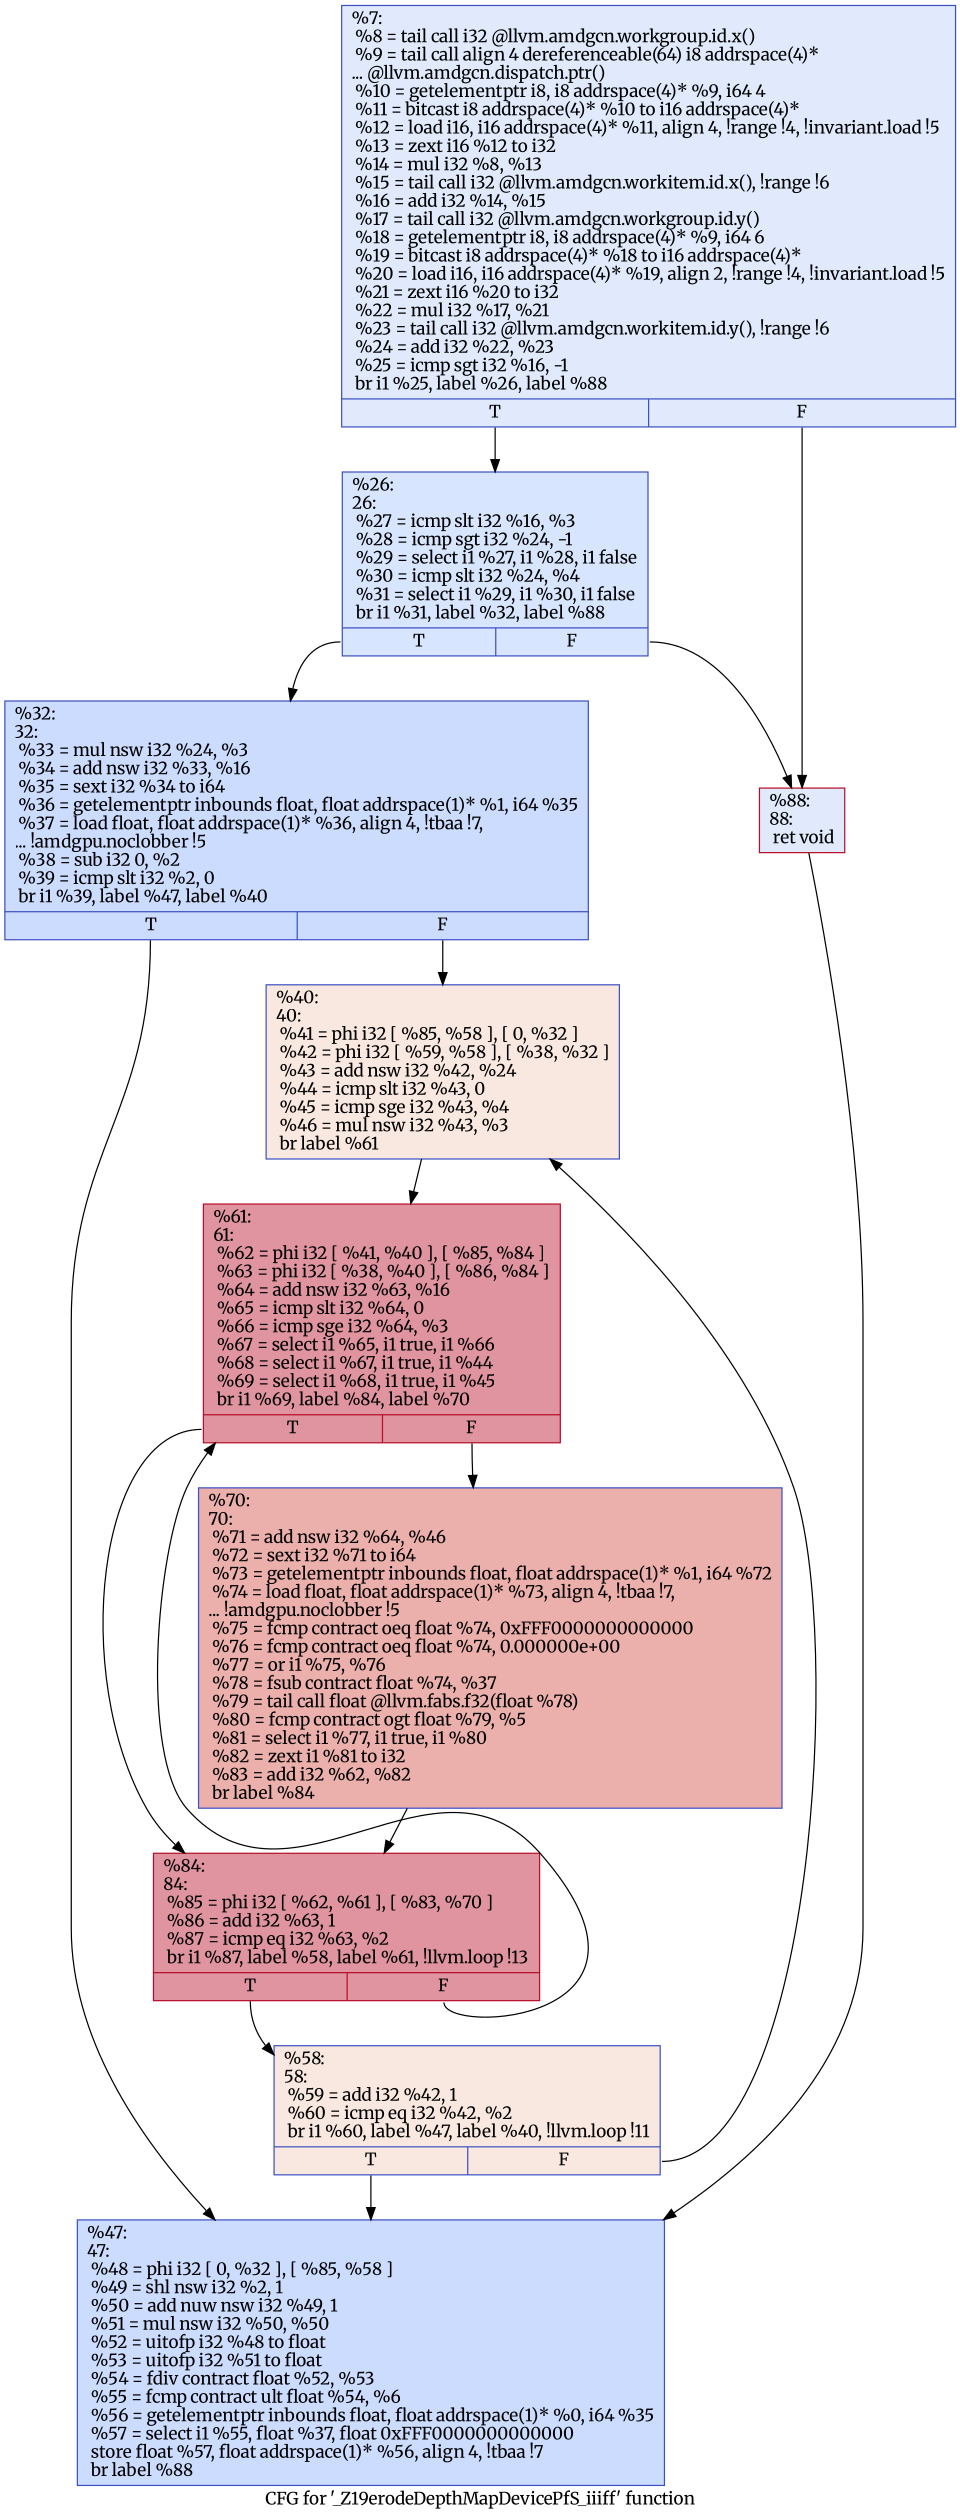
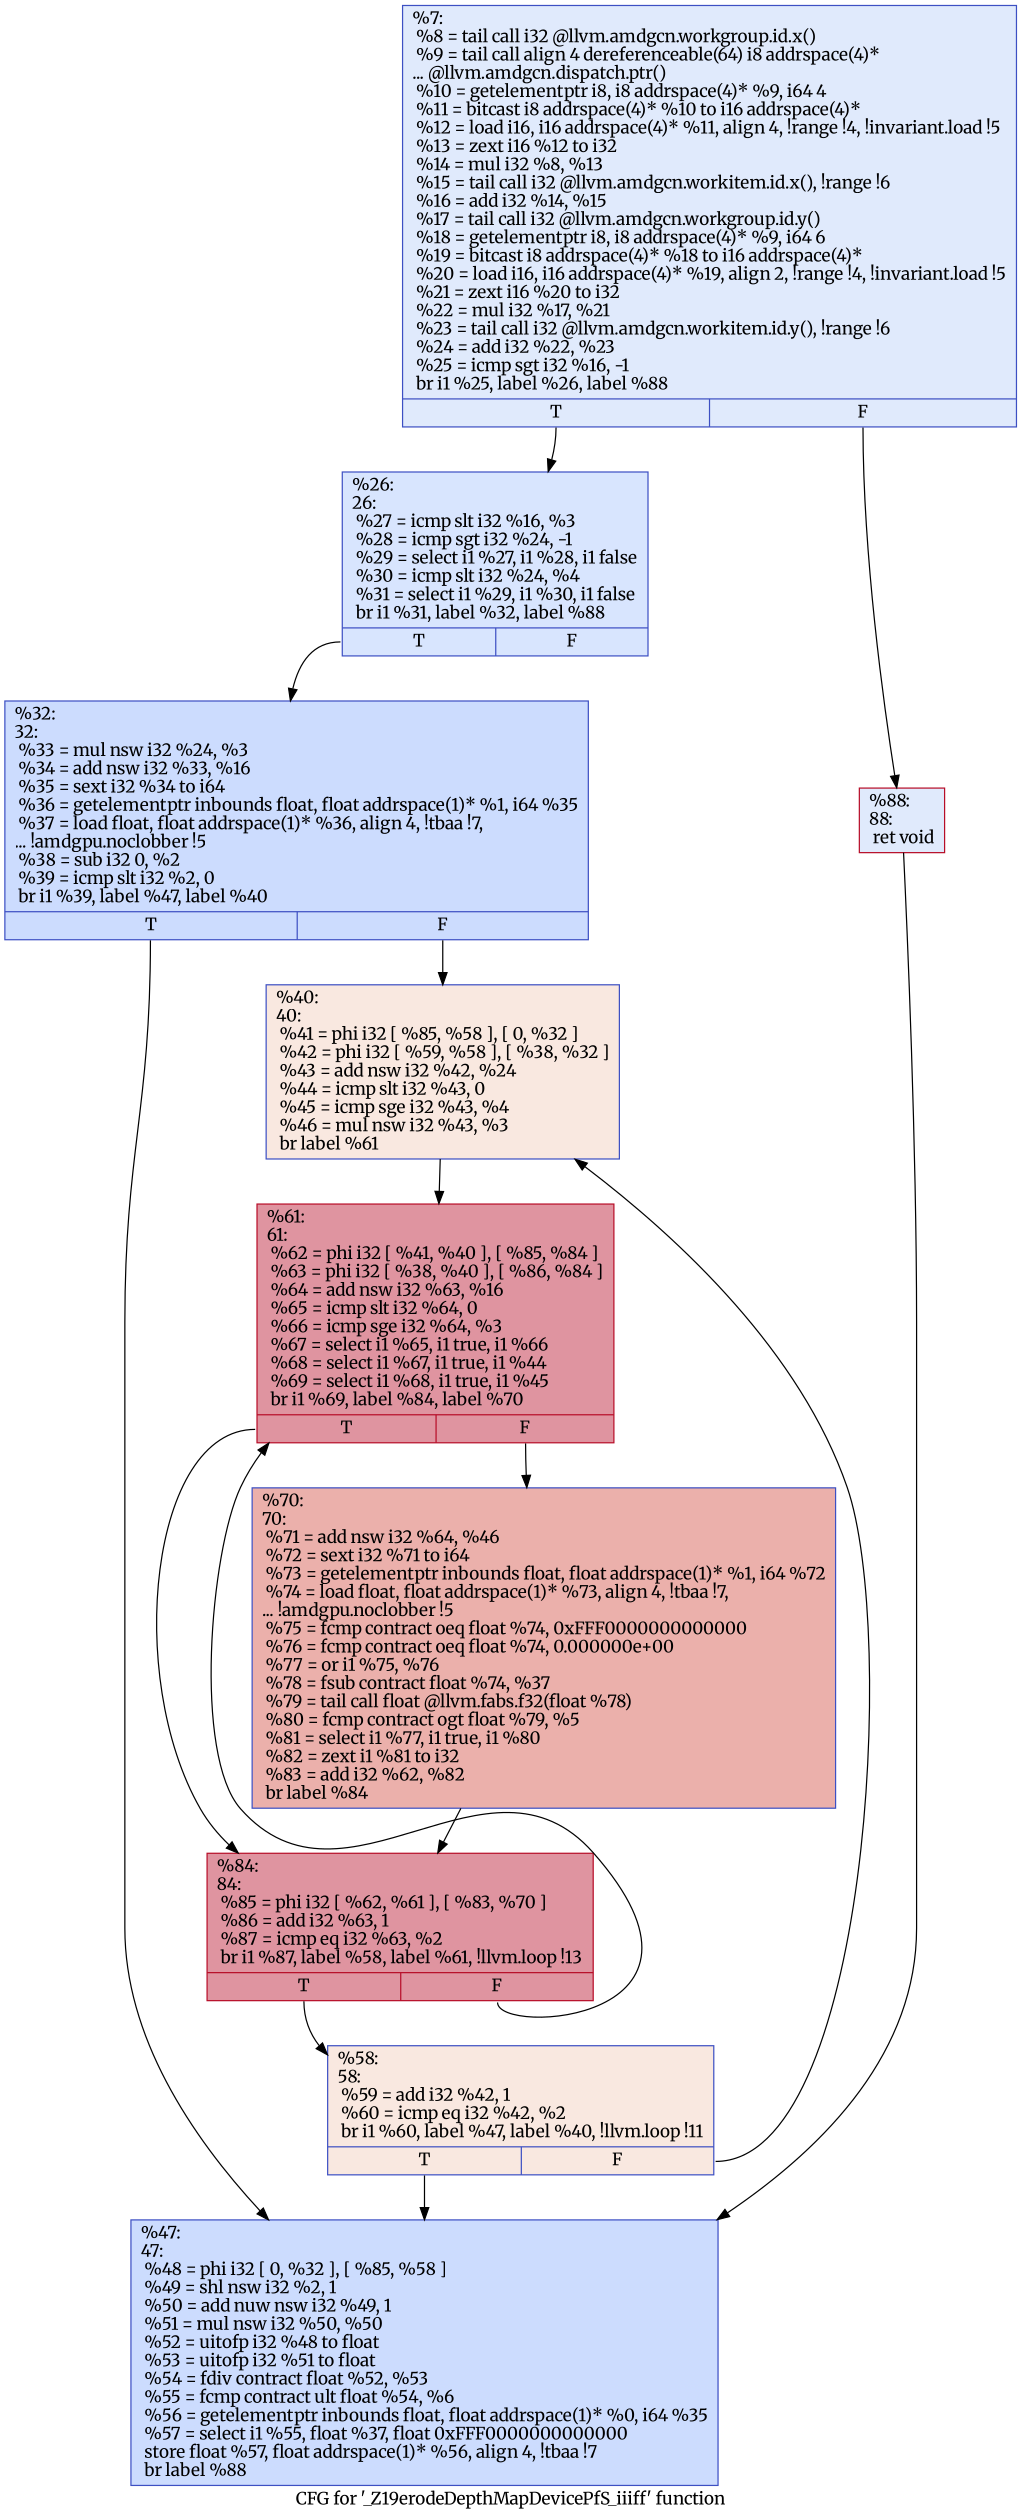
edge "%26:" -> "%88:": removed
